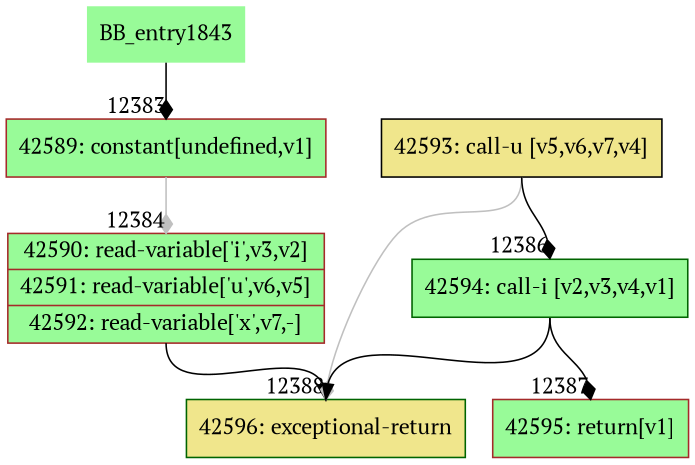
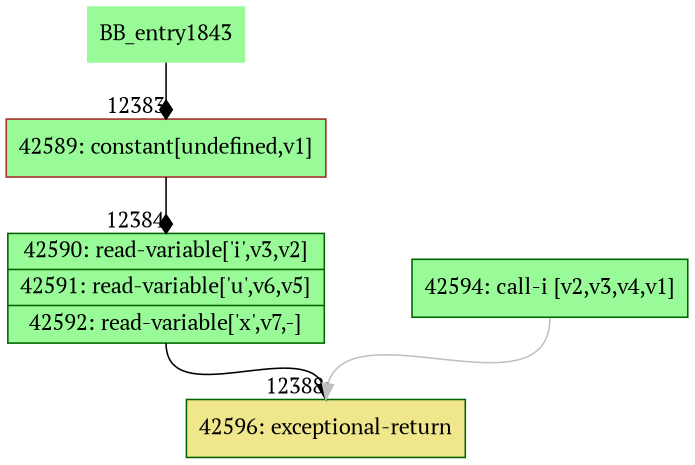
node "42593: call-u [v5,v6,v7,v4]": removed
edge "42589: constant[undefined,v1]" -> "42590: read-variable['i',v3,v2]": color gray -> black
node "42590: read-variable['i',v3,v2]": color brown -> darkgreen
edge "42594: call-i [v2,v3,v4,v1]" -> "42596: exceptional-return": color black -> gray
node "42595: return[v1]": removed
